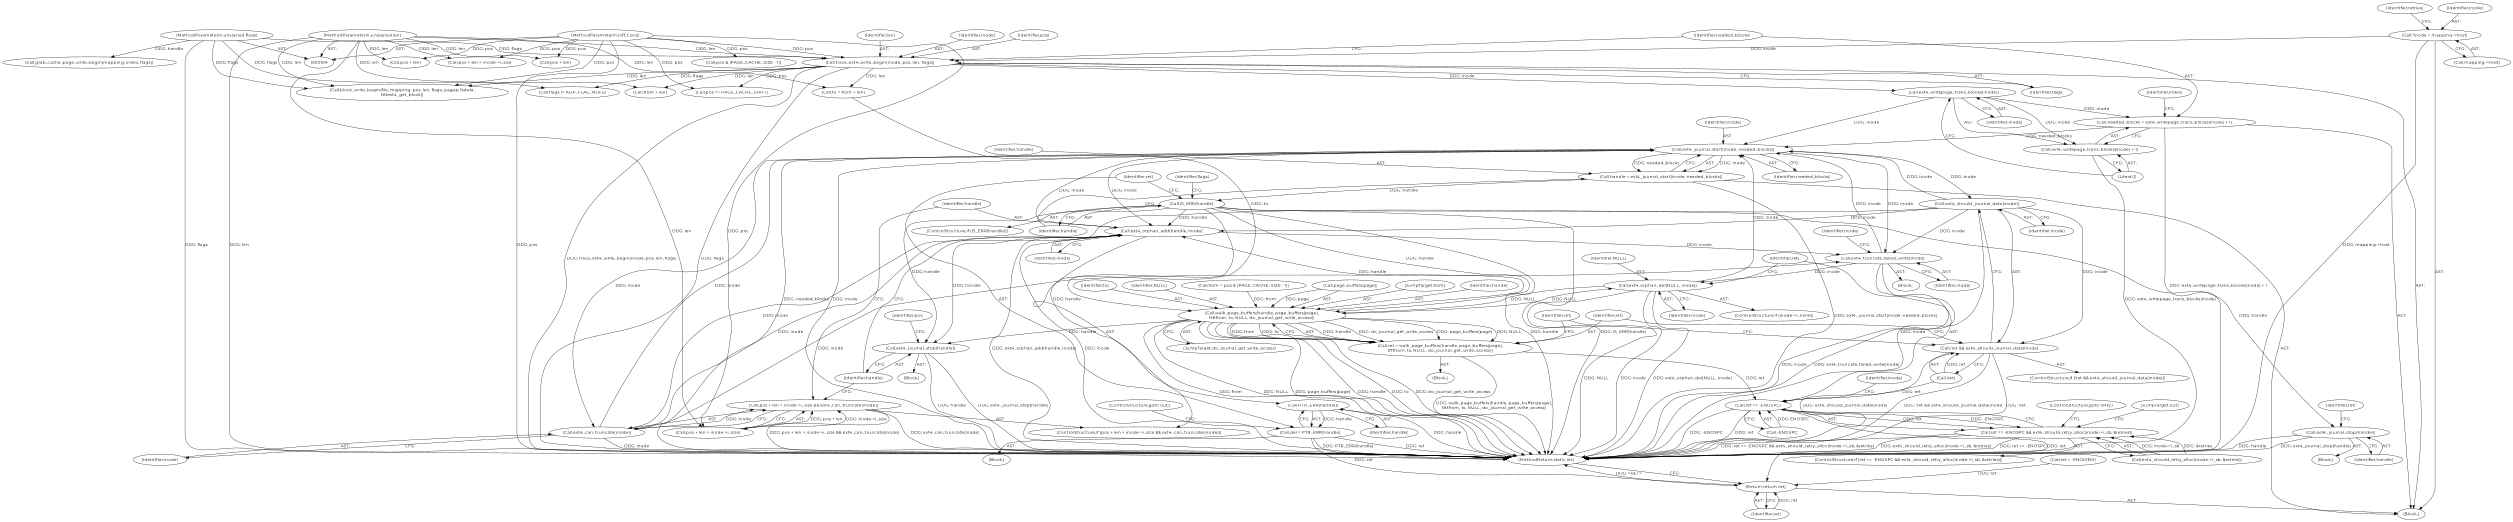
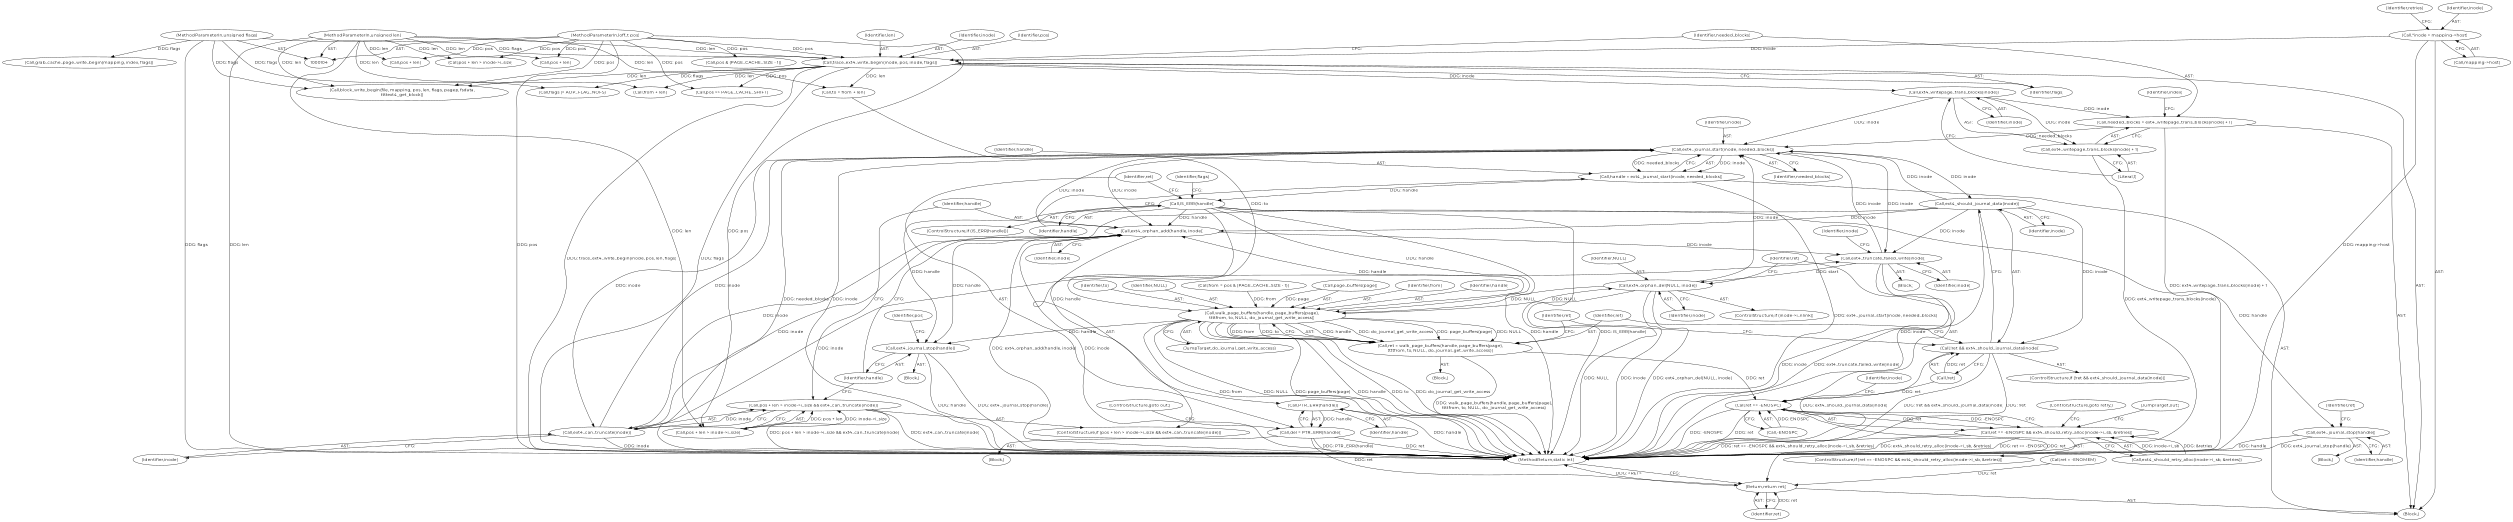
edge "(MethodParameterIn,unsigned flags)" -> "(Call,grab_cache_page_write_begin(mapping, index, flags))": label "DDG: handle" -> "DDG: flags"
node "(Call,trace_ext4_write_begin(inode, pos, len, flags))": label "(Call,trace_ext4_write_begin(inode, pos, len, flags))" -> "(Call,trace_ext4_write_begin(inode, pos, inode, flags))"
edge "(Call,ext4_truncate_failed_write(inode))" -> "(Call,ext4_orphan_del(NULL, inode))": label "DDG: inode" -> "DDG: start"
node "(JumpTarget,from)": label "(JumpTarget,from)" -> "(Identifier,from)"
